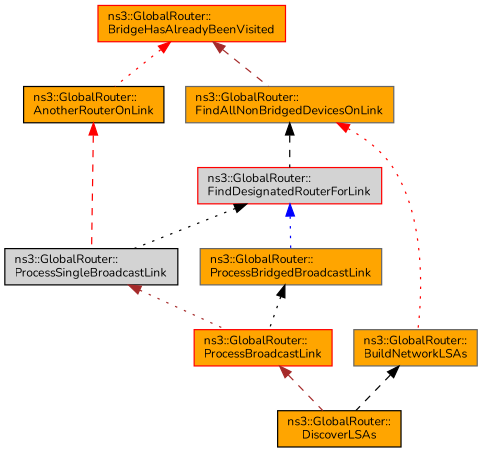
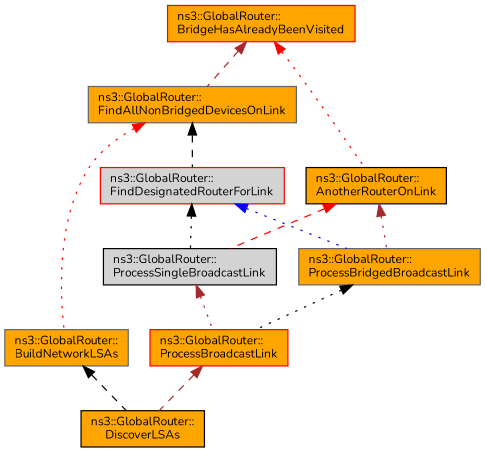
edge "ns3::GlobalRouter:: ProcessBridgedBroadcastLink" -> "ns3::GlobalRouter:: AnotherRouterOnLink": added
